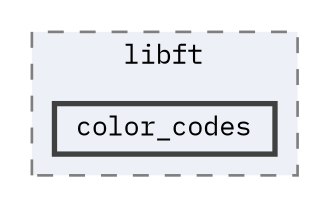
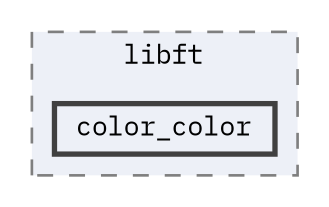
node "color_codes": label "color_codes" -> "color_color"
